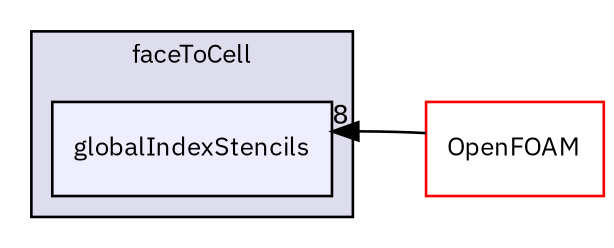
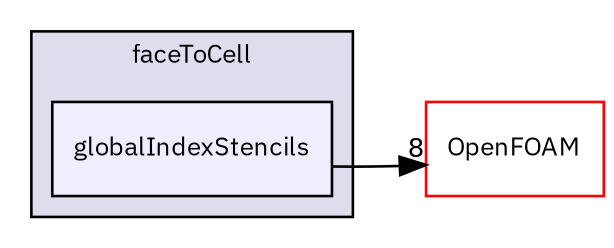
edge "OpenFOAM" -> "globalIndexStencils": reversed
